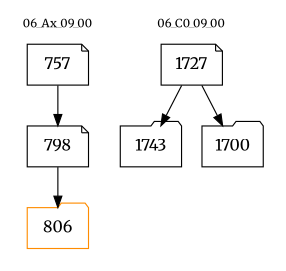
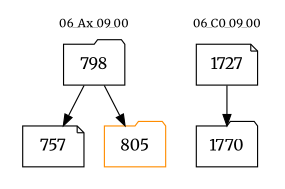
edge "757" -> "798": reversed
node "798": shape note -> folder
node "1743": removed
node "1700": label "1700" -> "1770"
node "806": label "806" -> "805"
